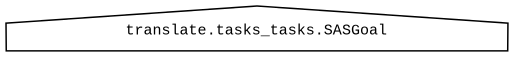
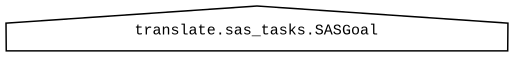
node "translate.tasks_tasks.SASGoal": label "translate.tasks_tasks.SASGoal" -> "translate.sas_tasks.SASGoal"
